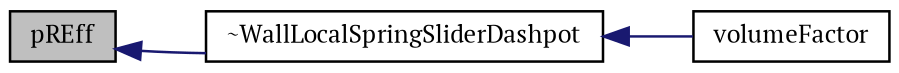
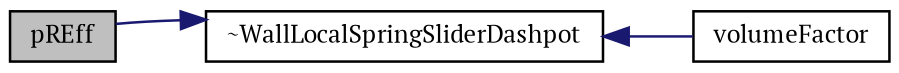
edge "~WallLocalSpringSliderDashpot" -> "pREff": reversed
